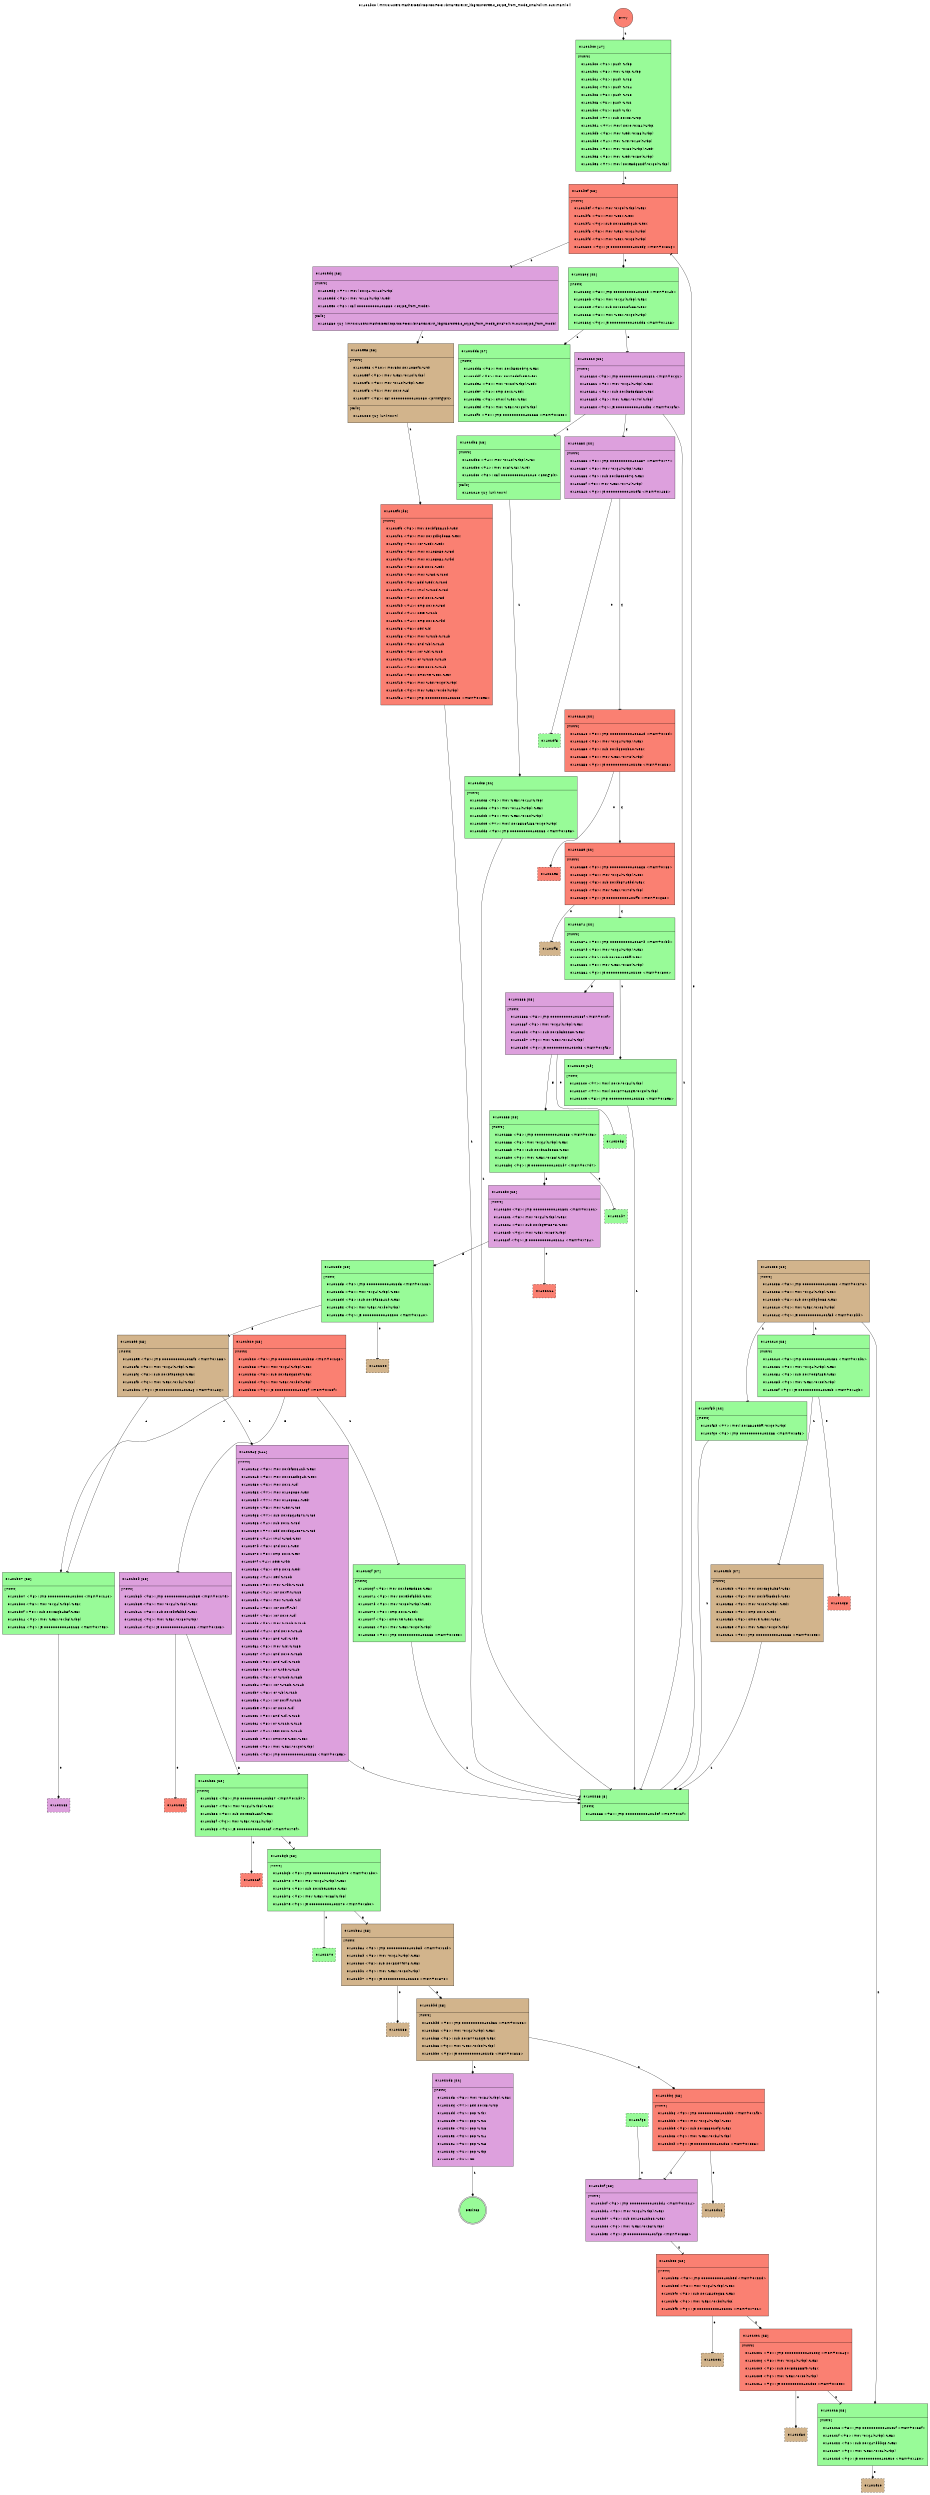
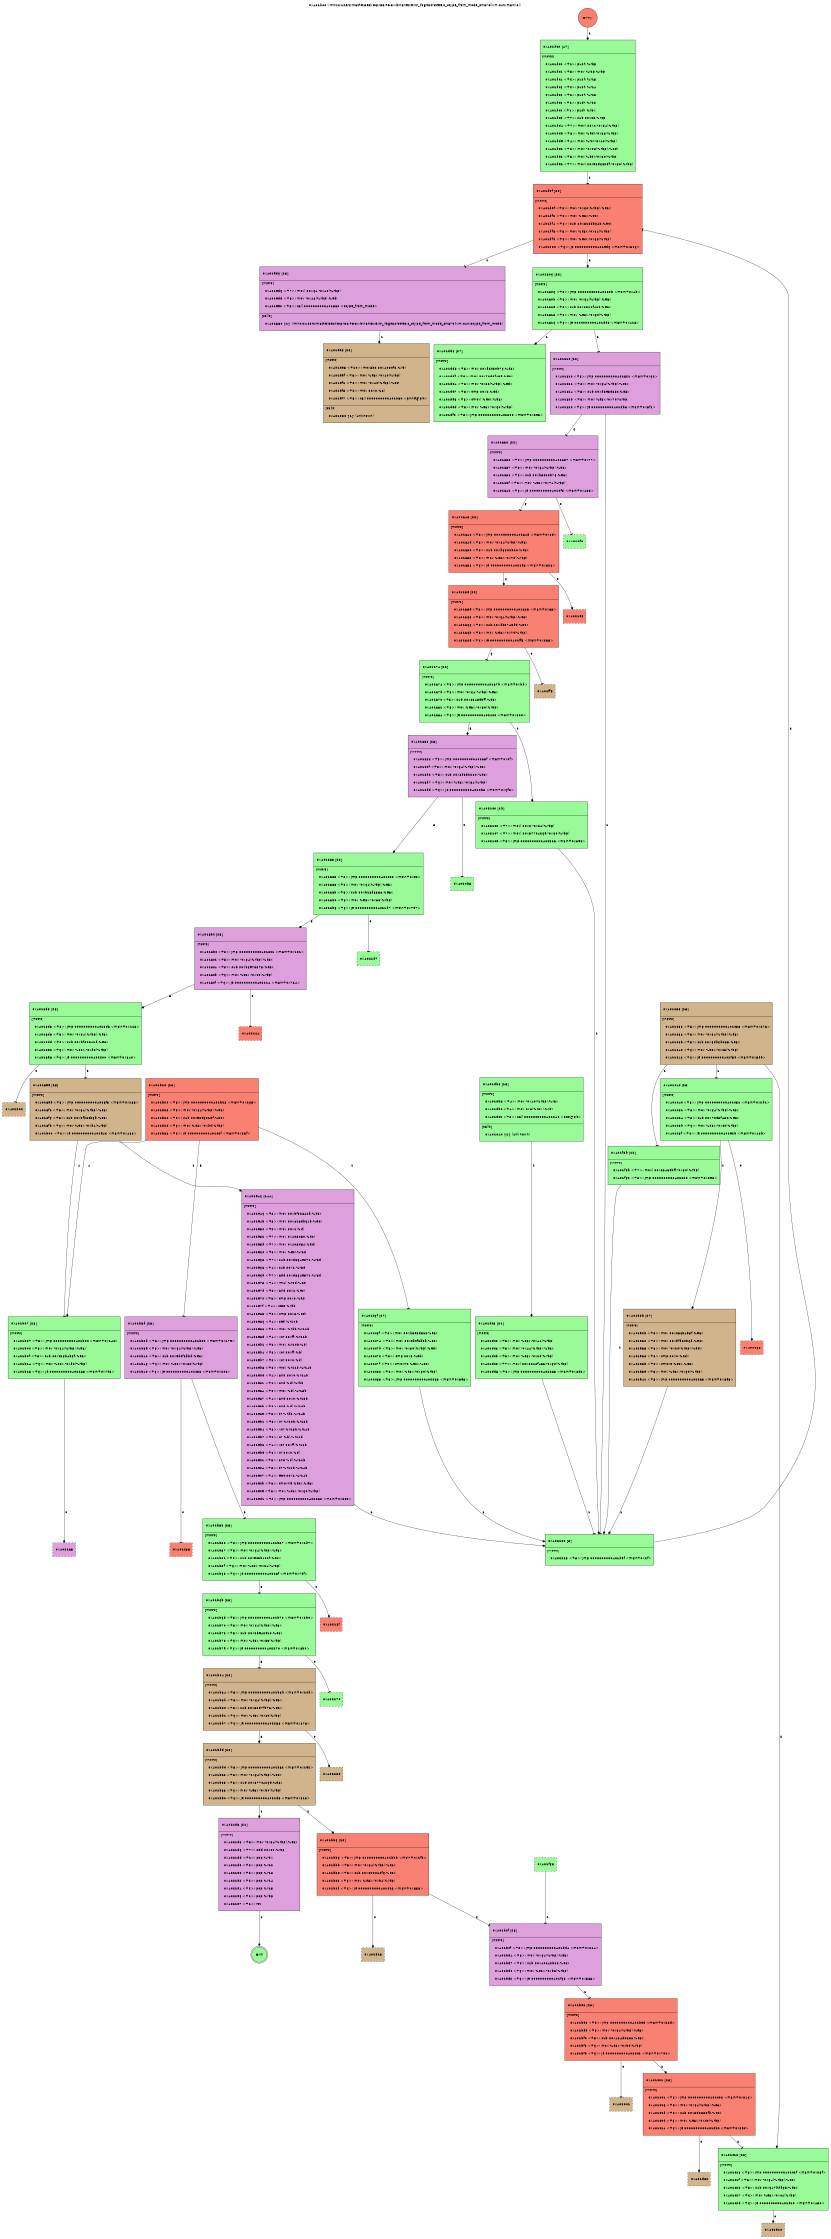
edge "0x401a1c [22]" -> "0x401db8 [13]": removed, label "1"
node "0x401efc [93]": removed
edge "0x401c4c [25]" -> "0x401e2b [27]": arrowhead tee -> diamond
node "Desktop": label "Desktop" -> "Exit"
